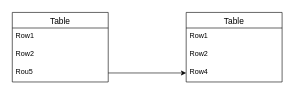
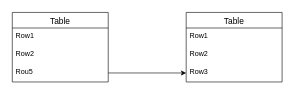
node "Row4": label "Row4" -> "Row3"
